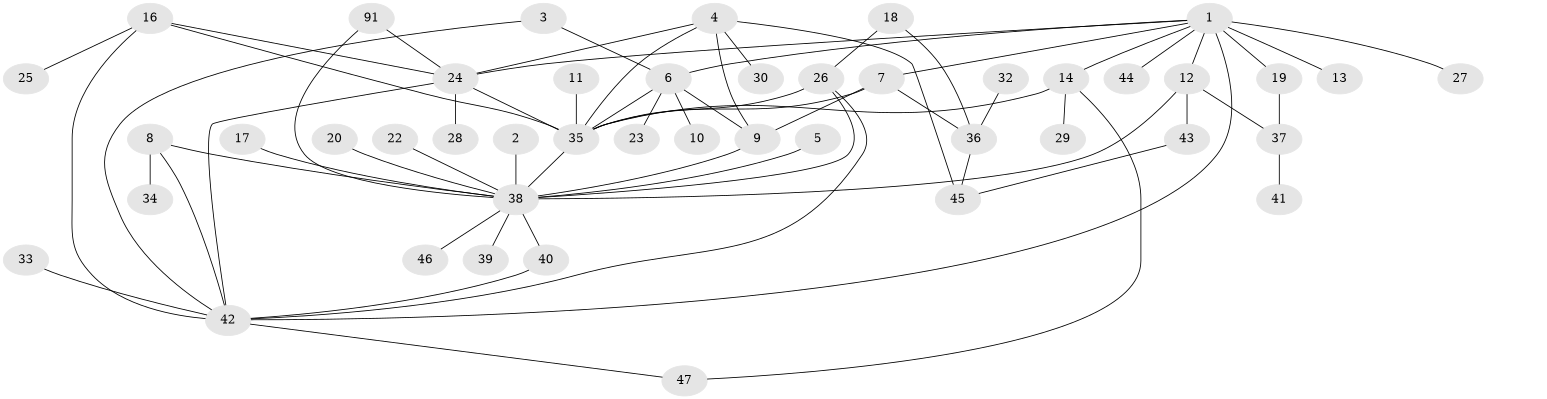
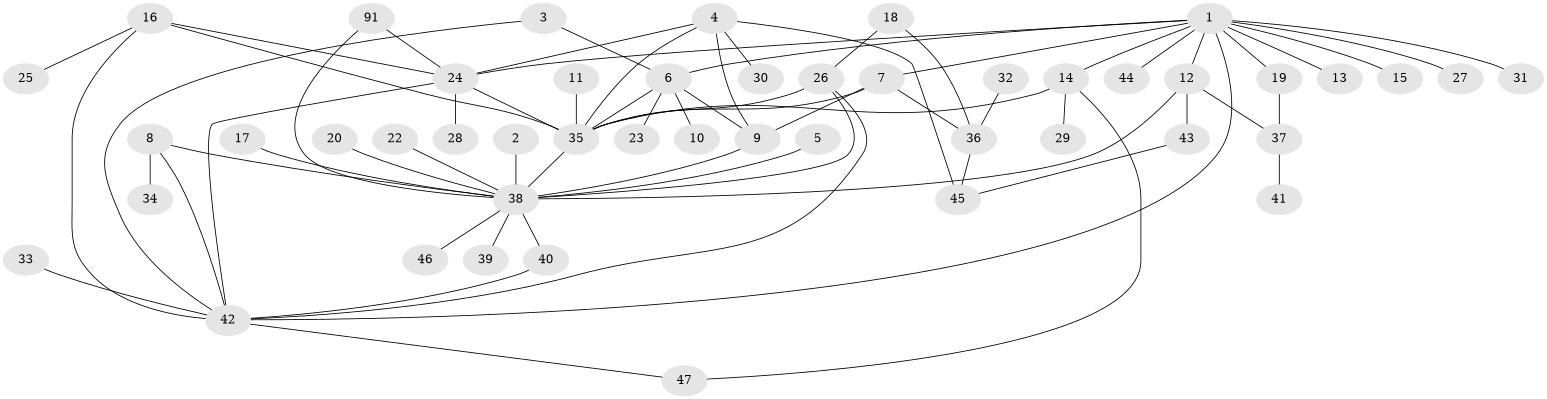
node "15": added
node "31": added
